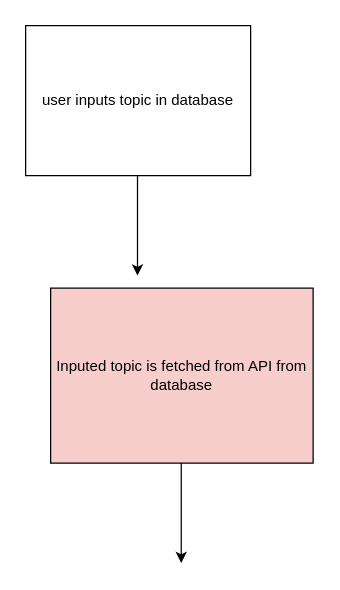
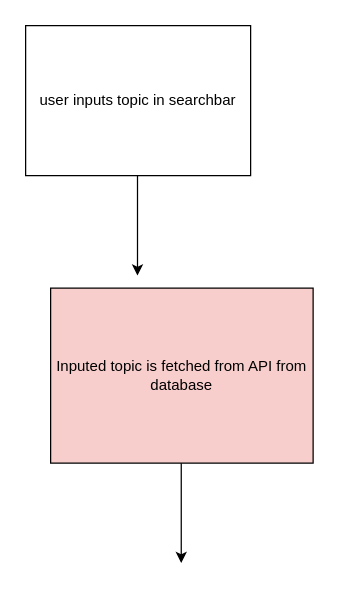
node "user inputs topic in database": label "user inputs topic in database" -> "user inputs topic in searchbar"
